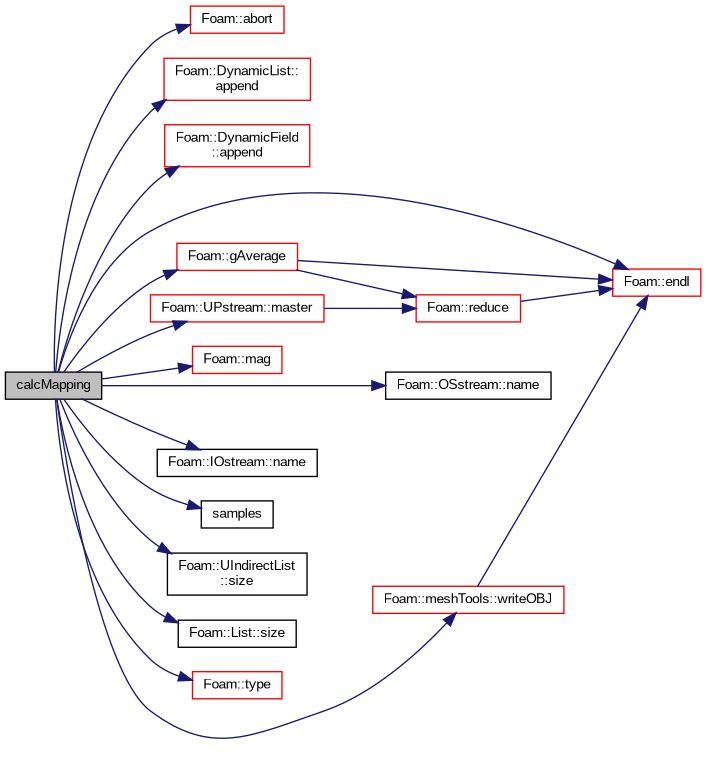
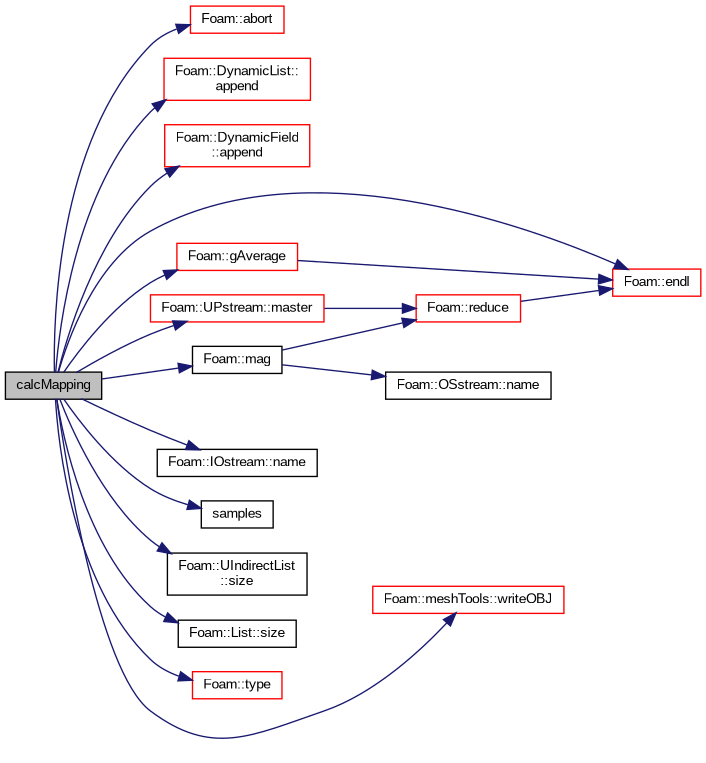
edge "Foam::gAverage" -> "Foam::reduce": now "Foam::mag" -> "Foam::reduce"
node "Foam::mag": color red -> black
edge "calcMapping" -> "Foam::OSstream::name": now "Foam::mag" -> "Foam::OSstream::name"
edge "Foam::meshTools::writeOBJ" -> "Foam::endl": removed
